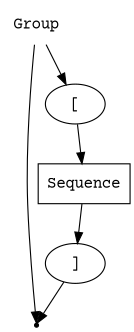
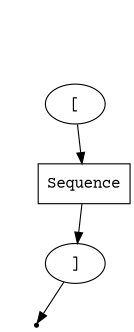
node "Group": removed
